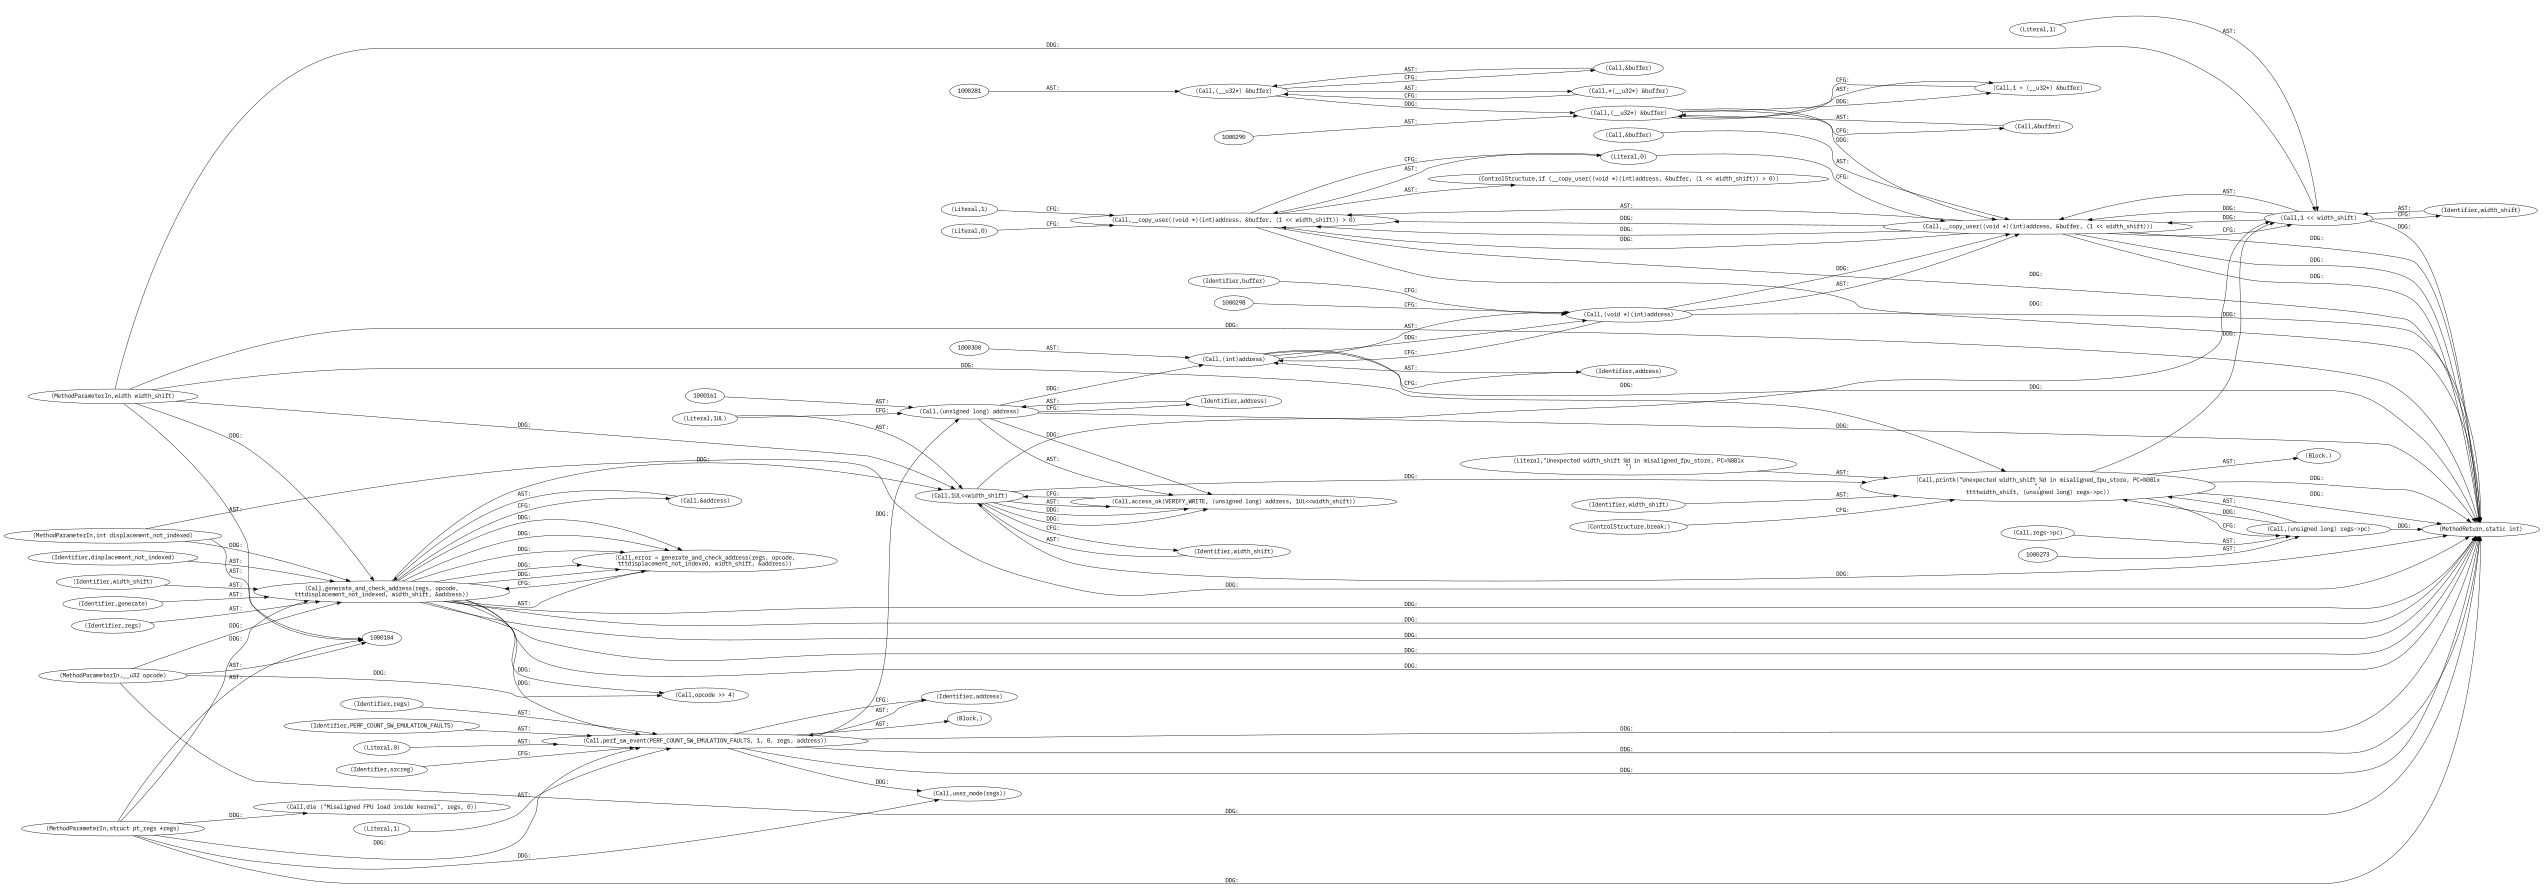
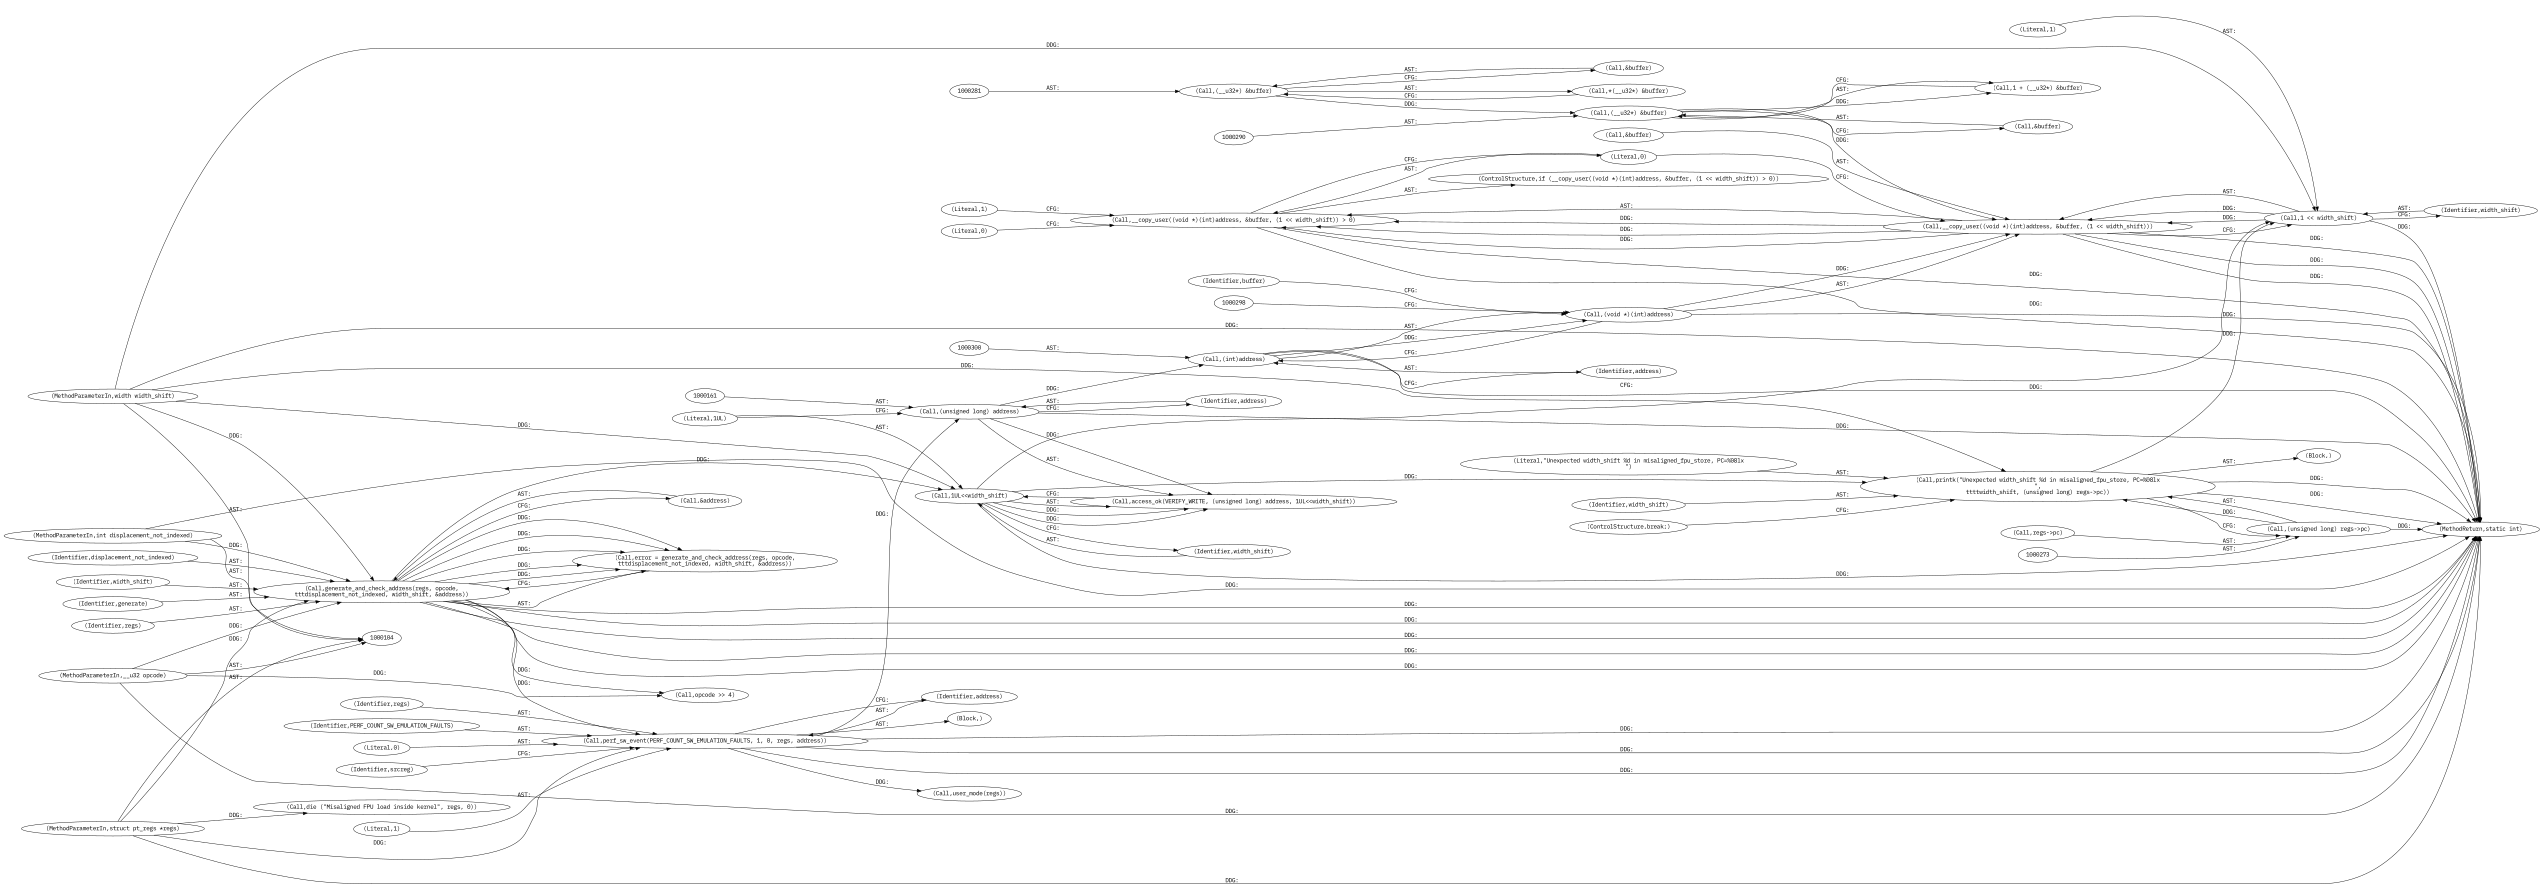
edge "(Call,1UL<<width_shift)" -> "(Call,1 << width_shift)": label "DDG: " -> "CFG: "
edge "(MethodParameterIn,struct pt_regs *regs)" -> "(Call,user_mode(regs))": removed, label "DDG:"
